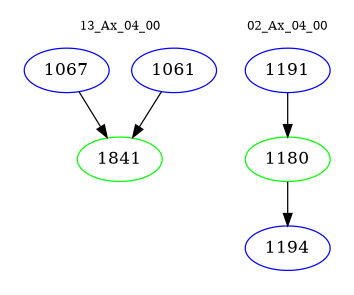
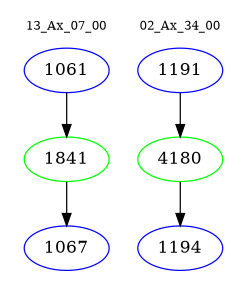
cluster "13_Ax_04_00": label "13_Ax_04_00" -> "13_Ax_07_00"
cluster "02_Ax_04_00": label "02_Ax_04_00" -> "02_Ax_34_00"
edge "1067" -> "1841": reversed
node "1180": label "1180" -> "4180"
